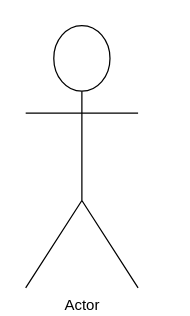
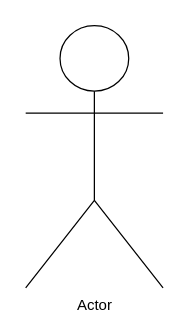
node "Actor": size 113x263 -> 138x263
